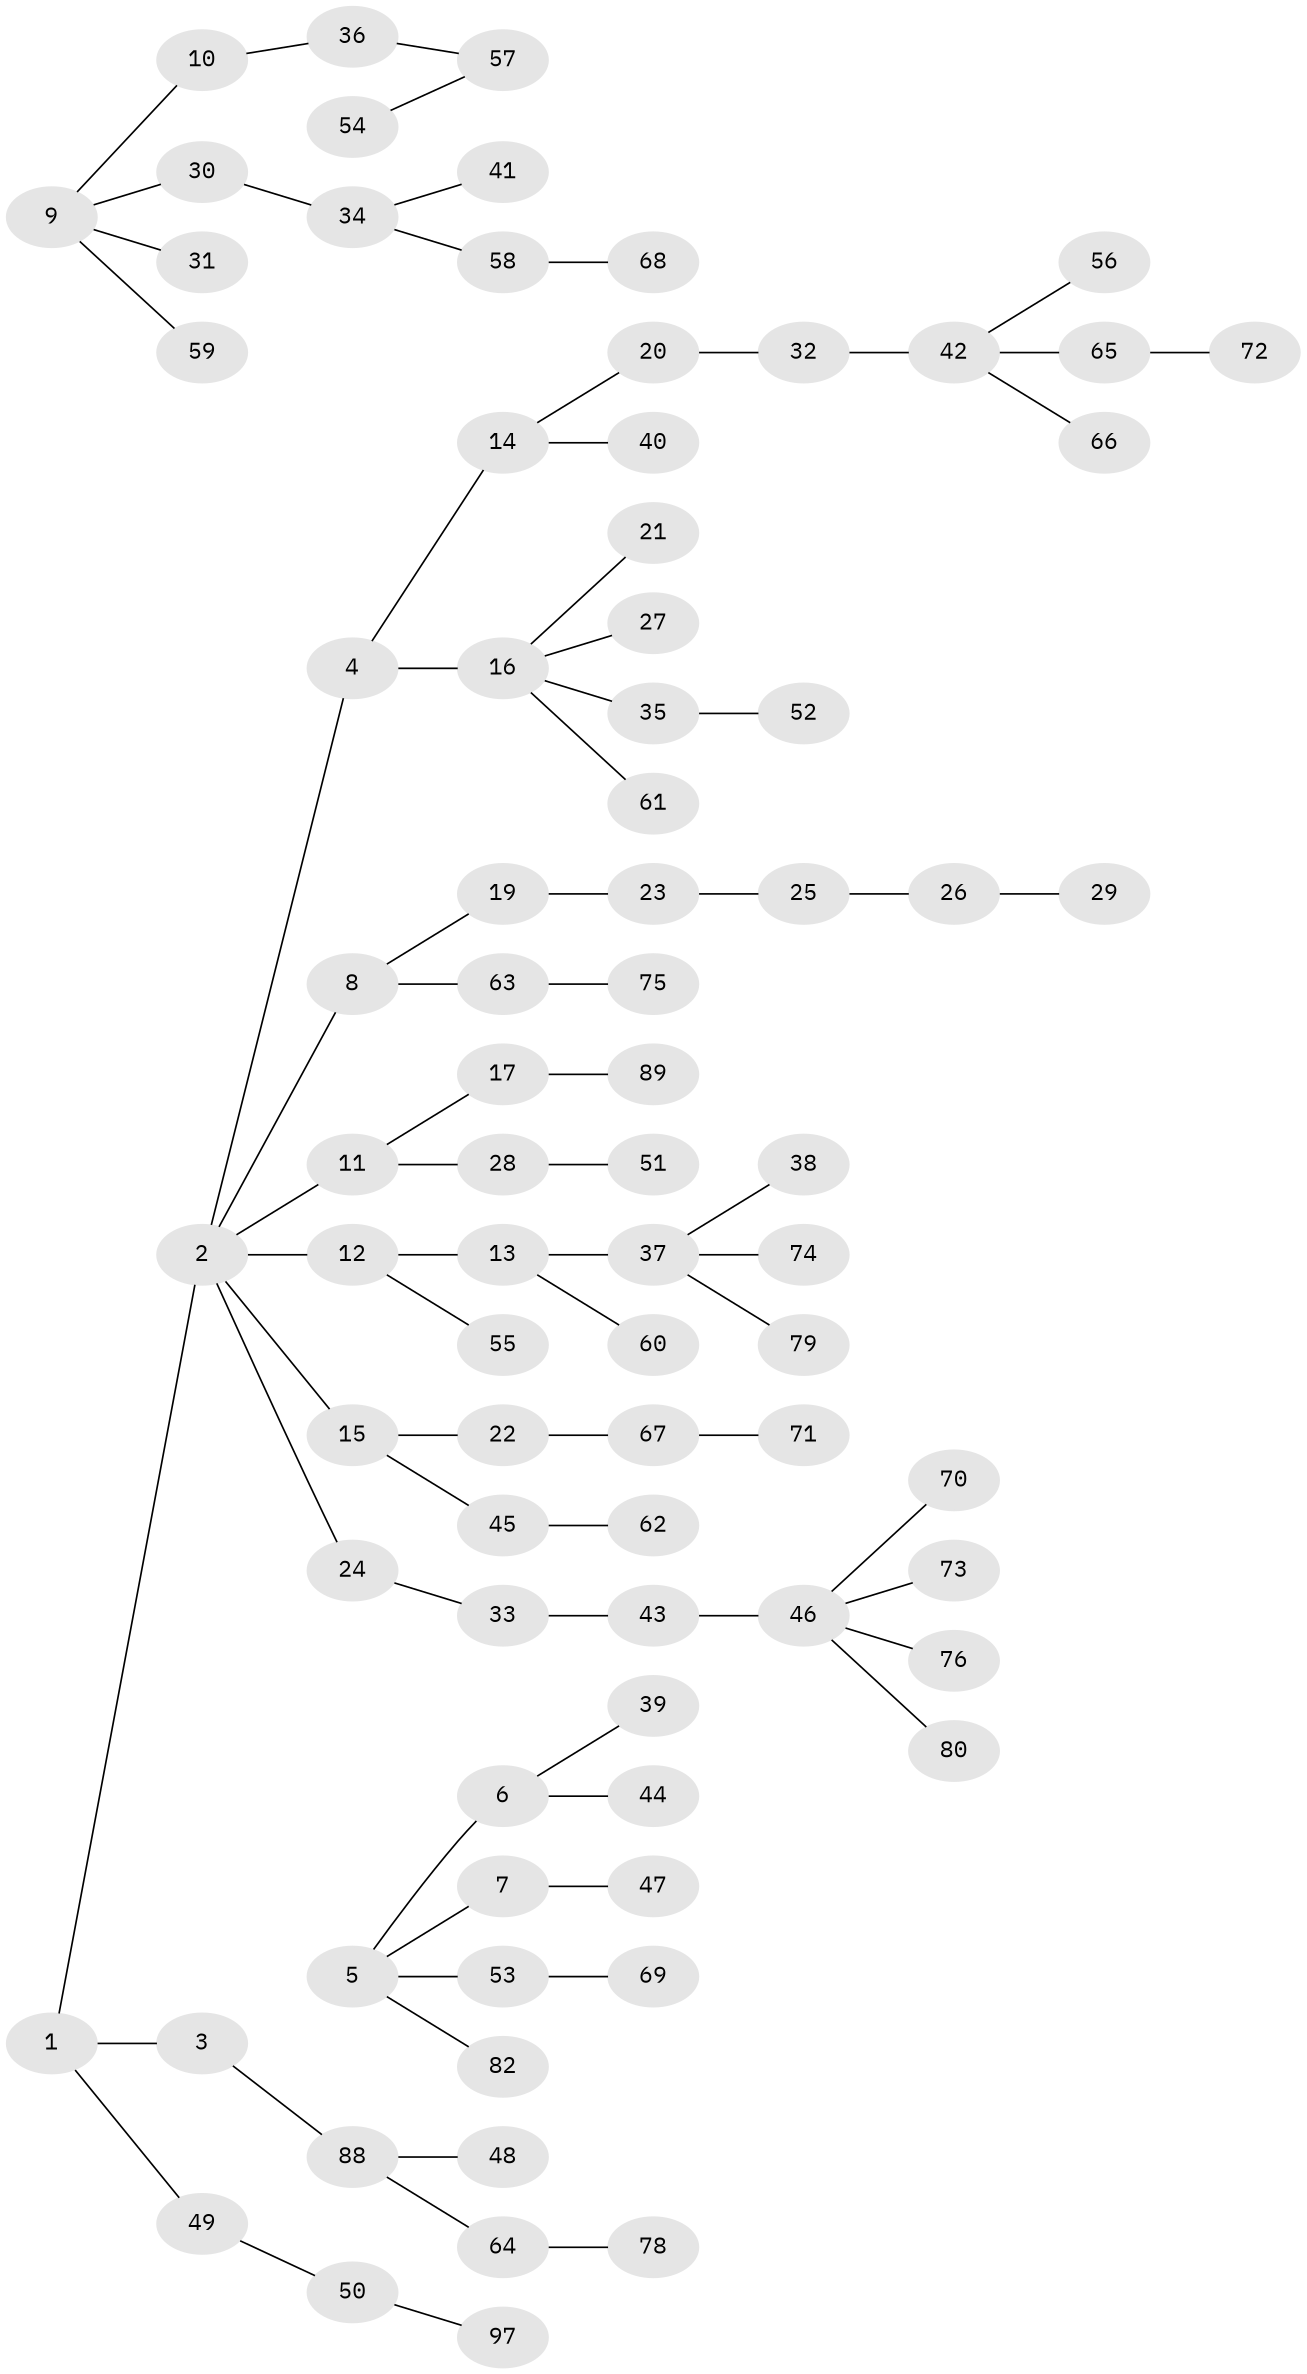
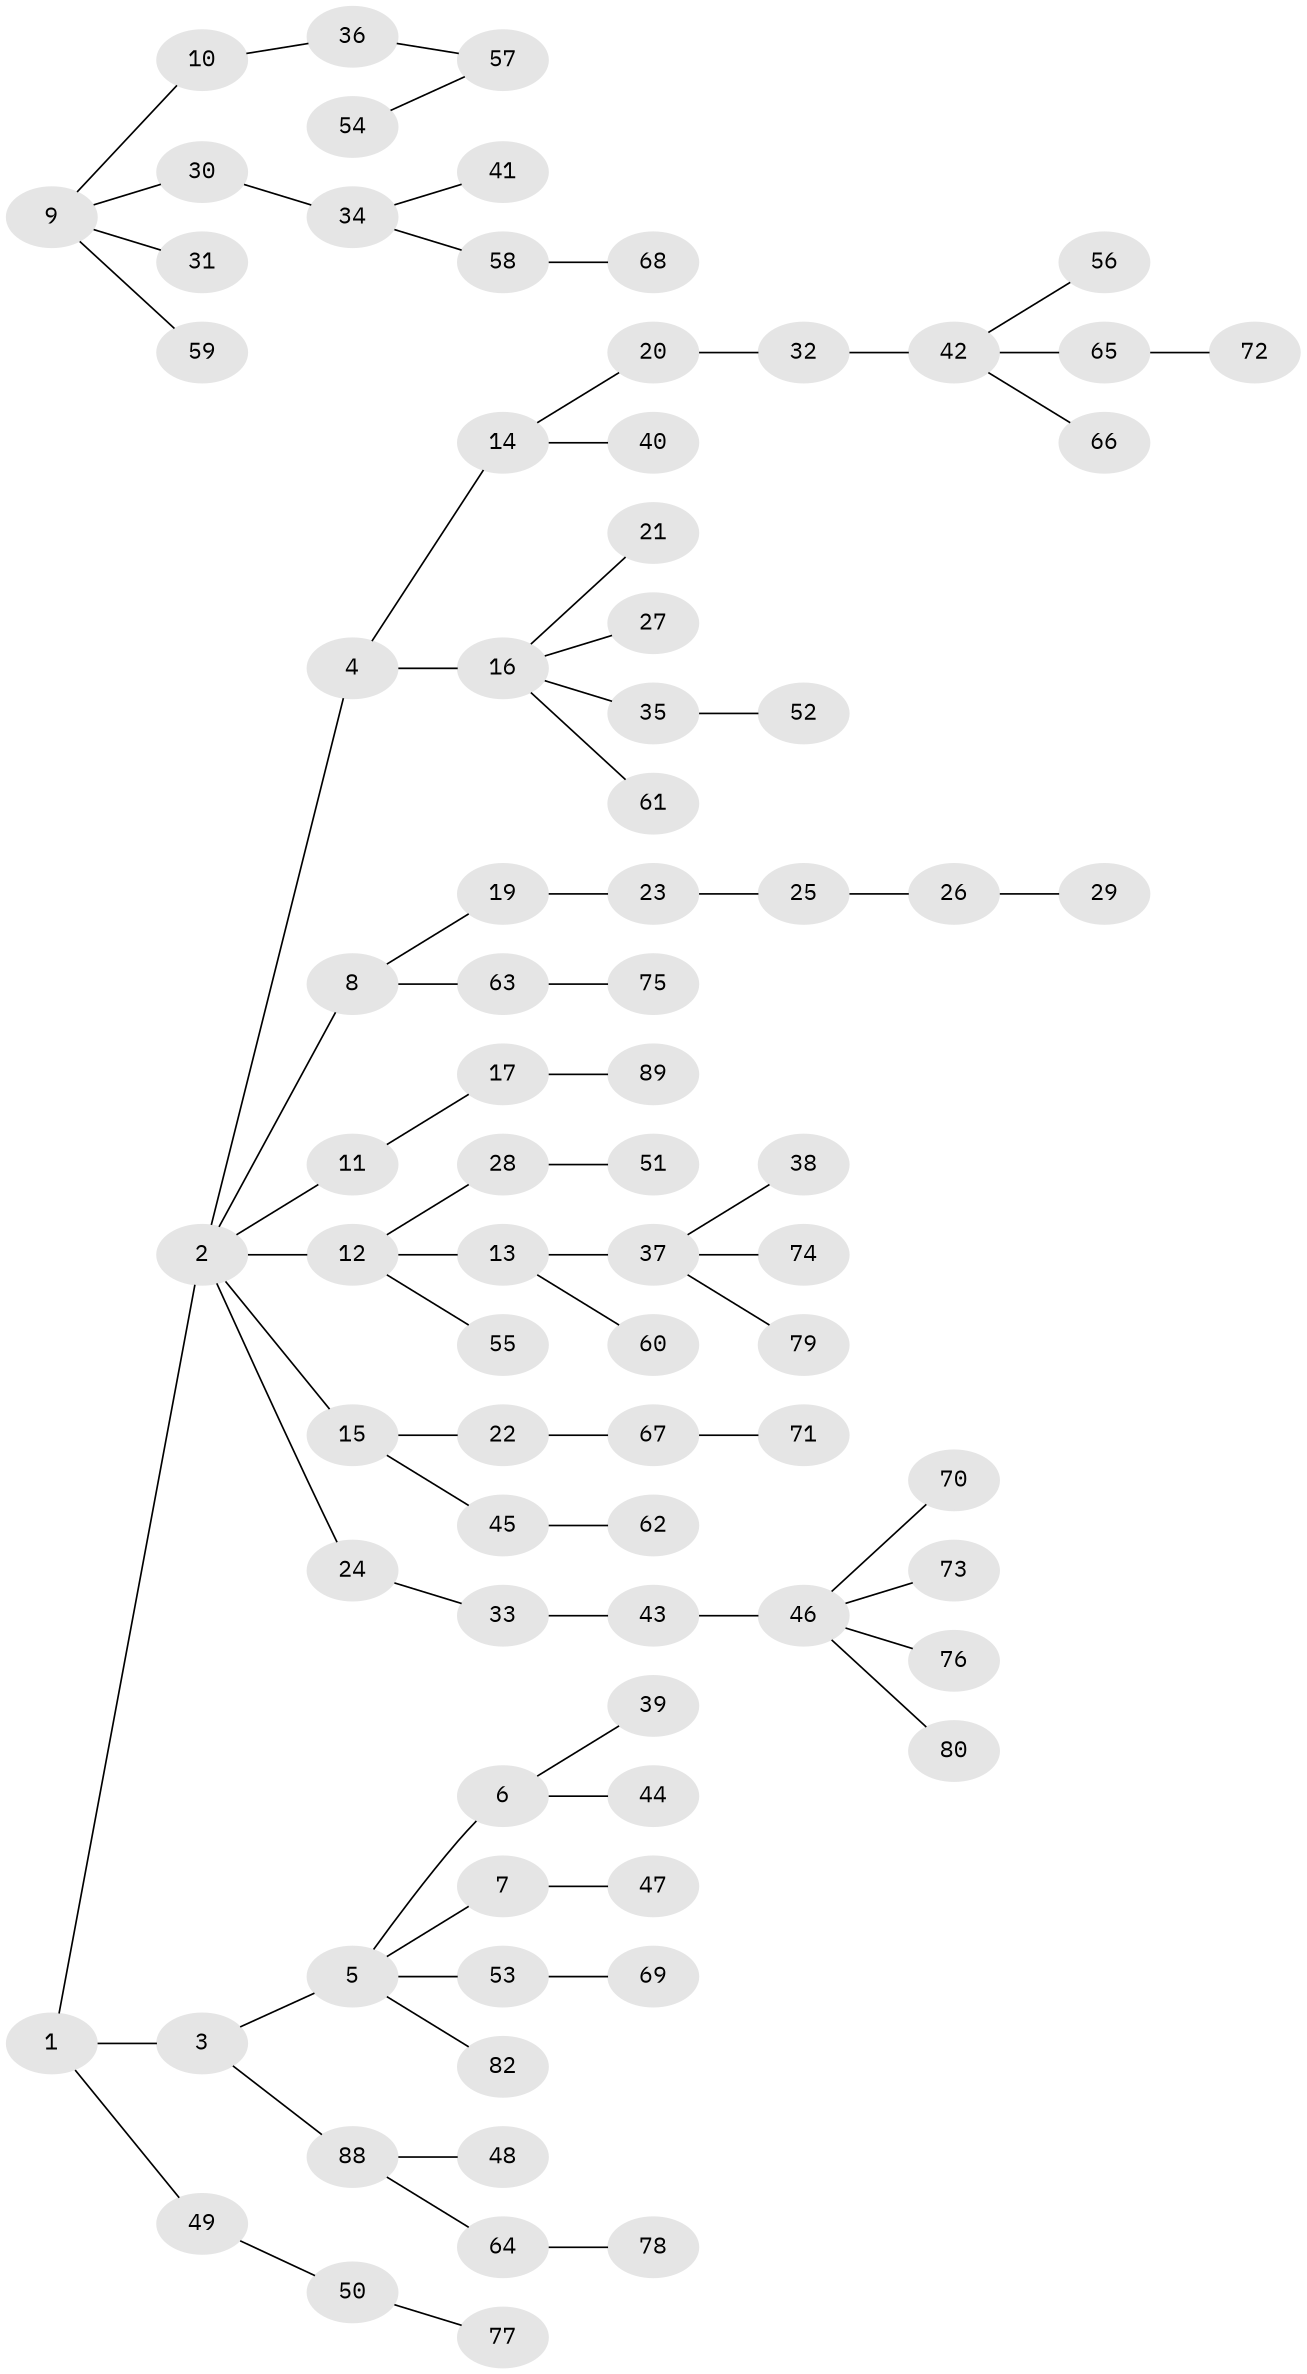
edge "11" -- "28": now "12" -- "28"
edge "5" -- "3": added
node "97": label "97" -> "77"
